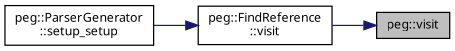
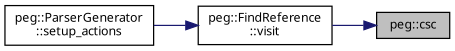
node "peg::ParserGenerator ::setup_setup": label "peg::ParserGenerator ::setup_setup" -> "peg::ParserGenerator ::setup_actions"
node "peg::visit": label "peg::visit" -> "peg::csc"
